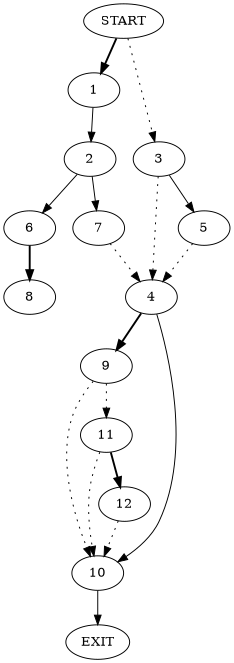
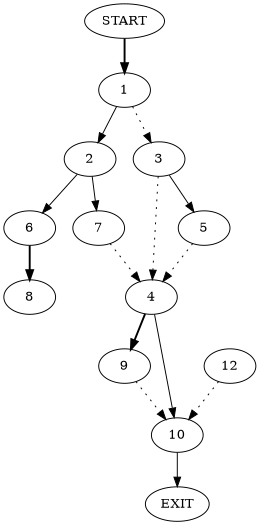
edge "START" -> "3": now "1" -> "3"
node "11": removed
